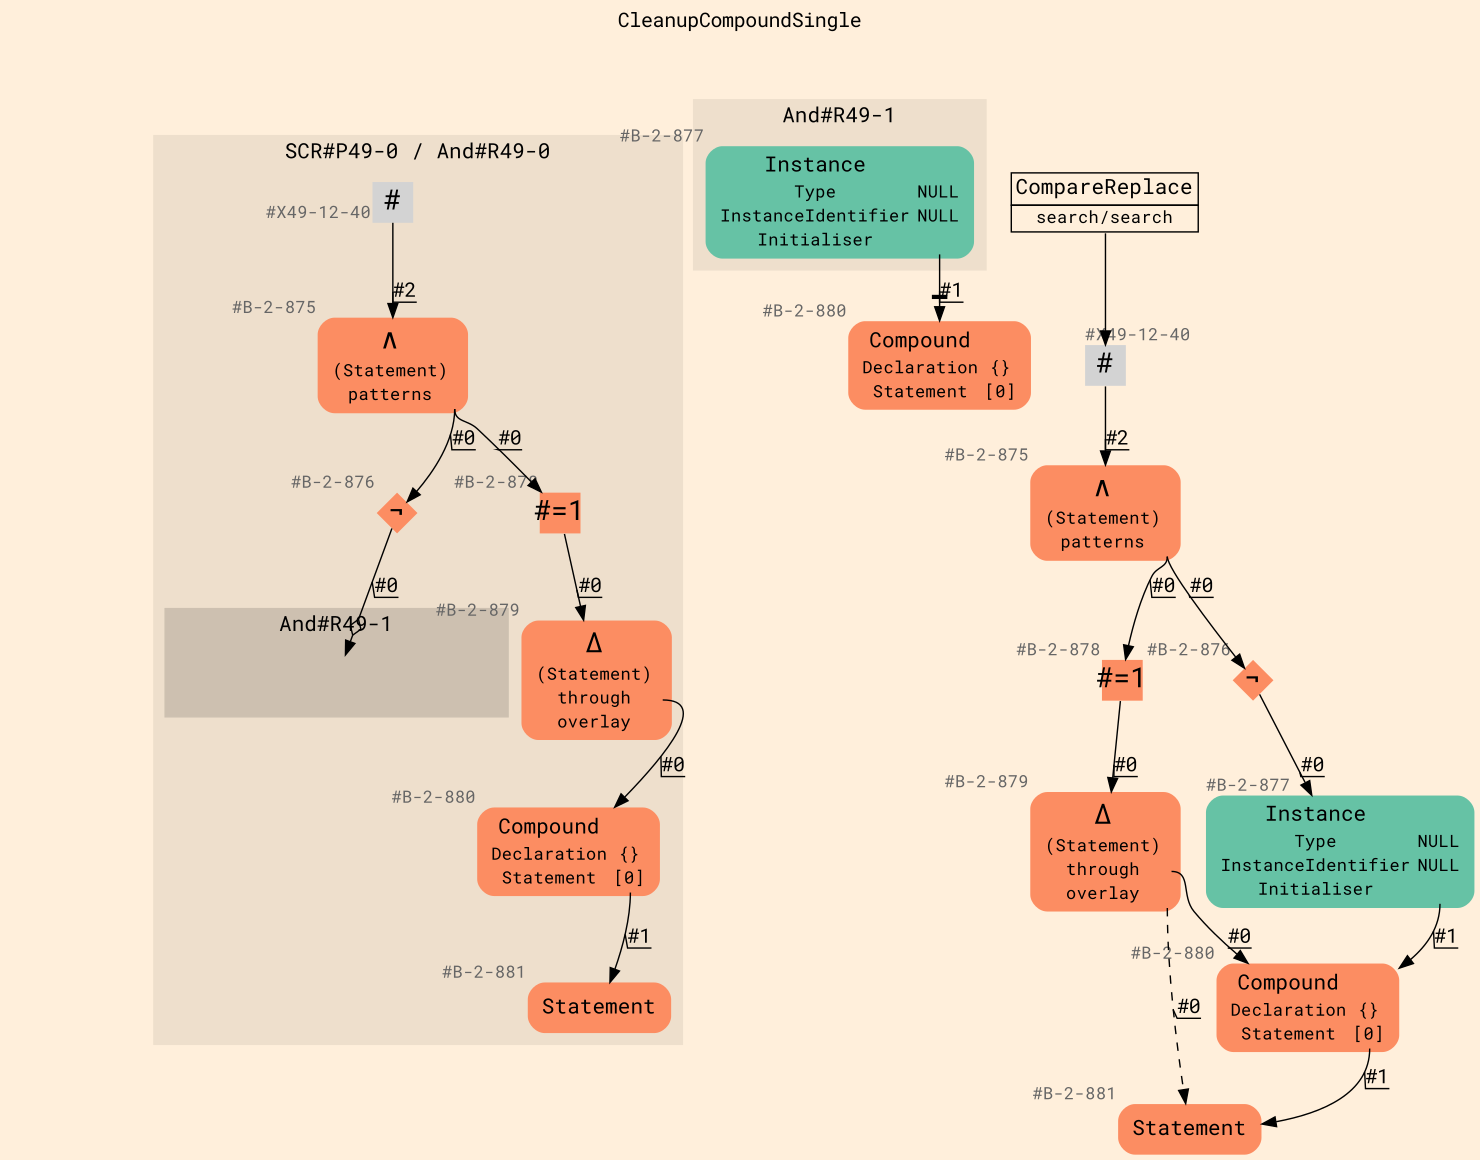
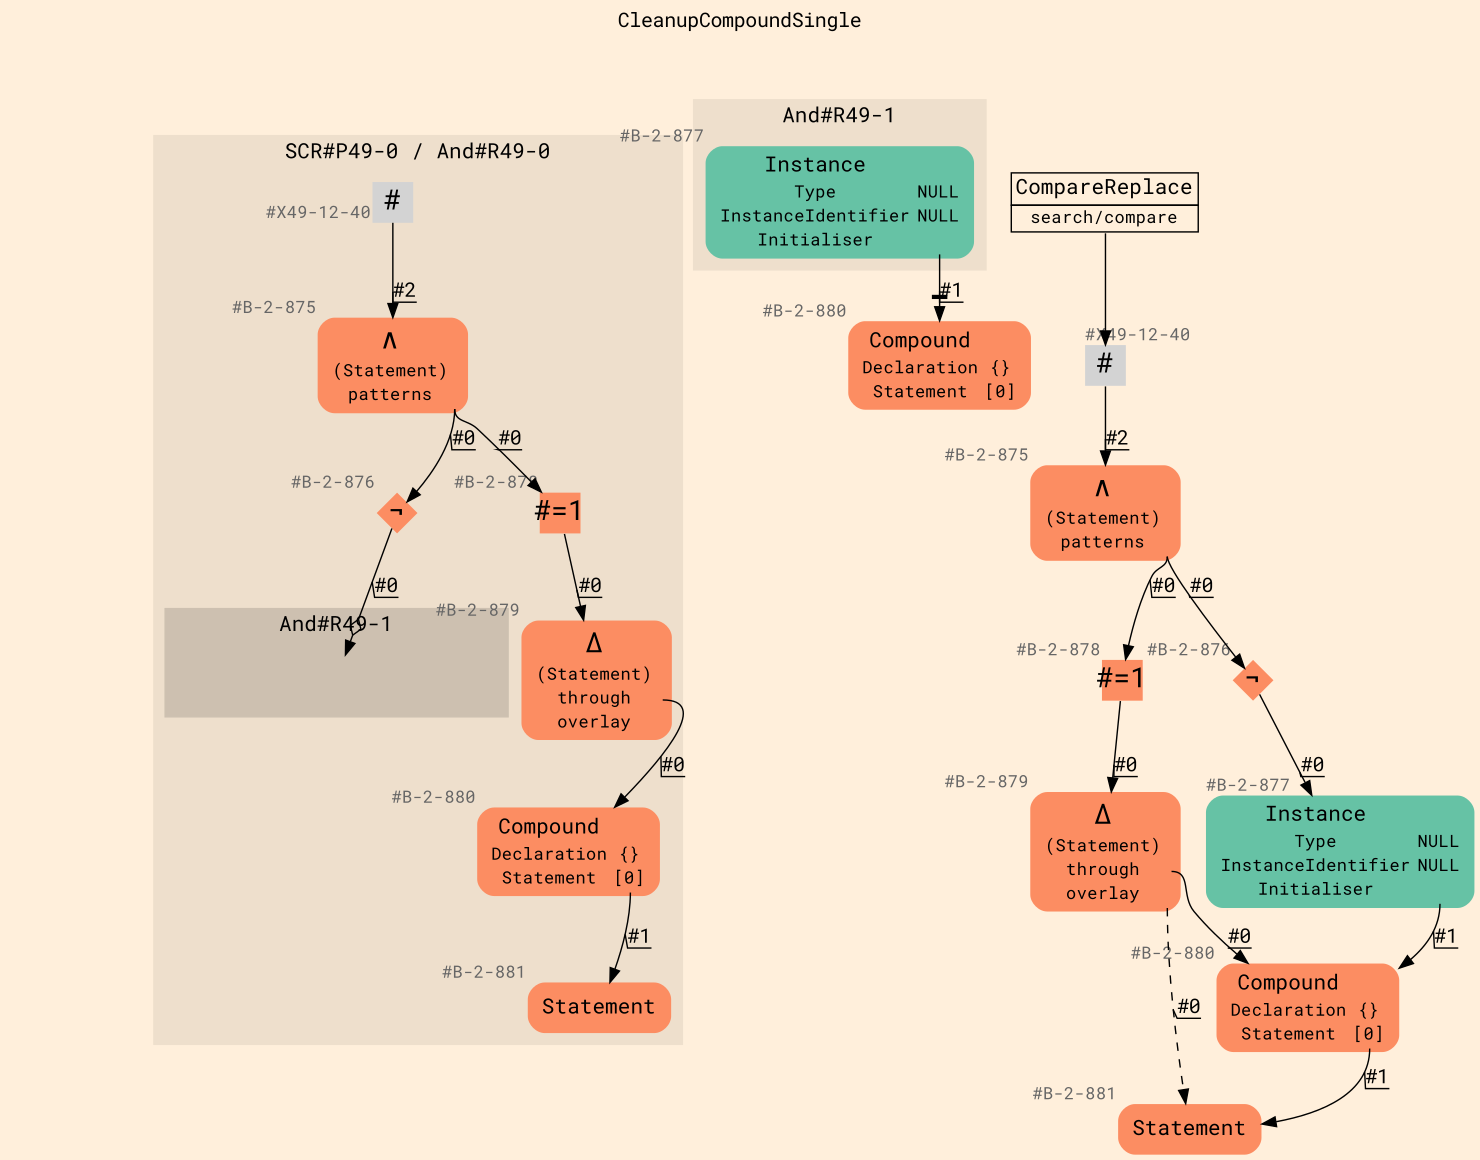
node "CompareReplace": text "search/search" -> "search/compare"
